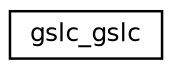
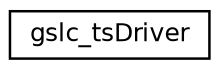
node "gslc_gslc": label "gslc_gslc" -> "gslc_tsDriver"
